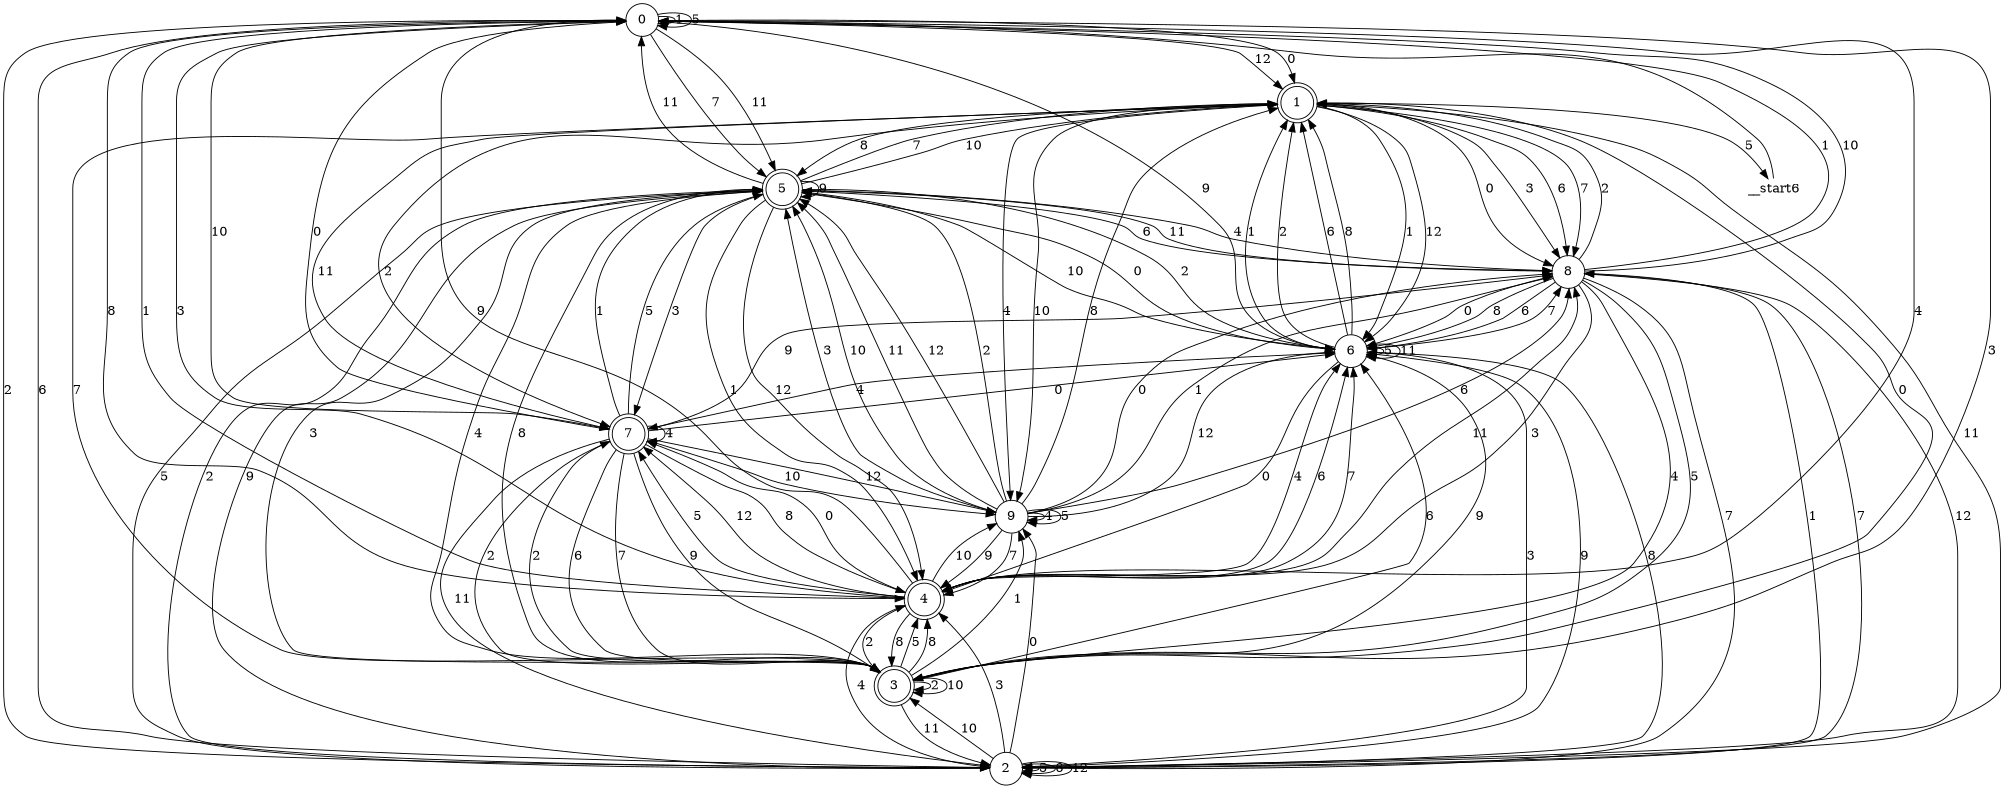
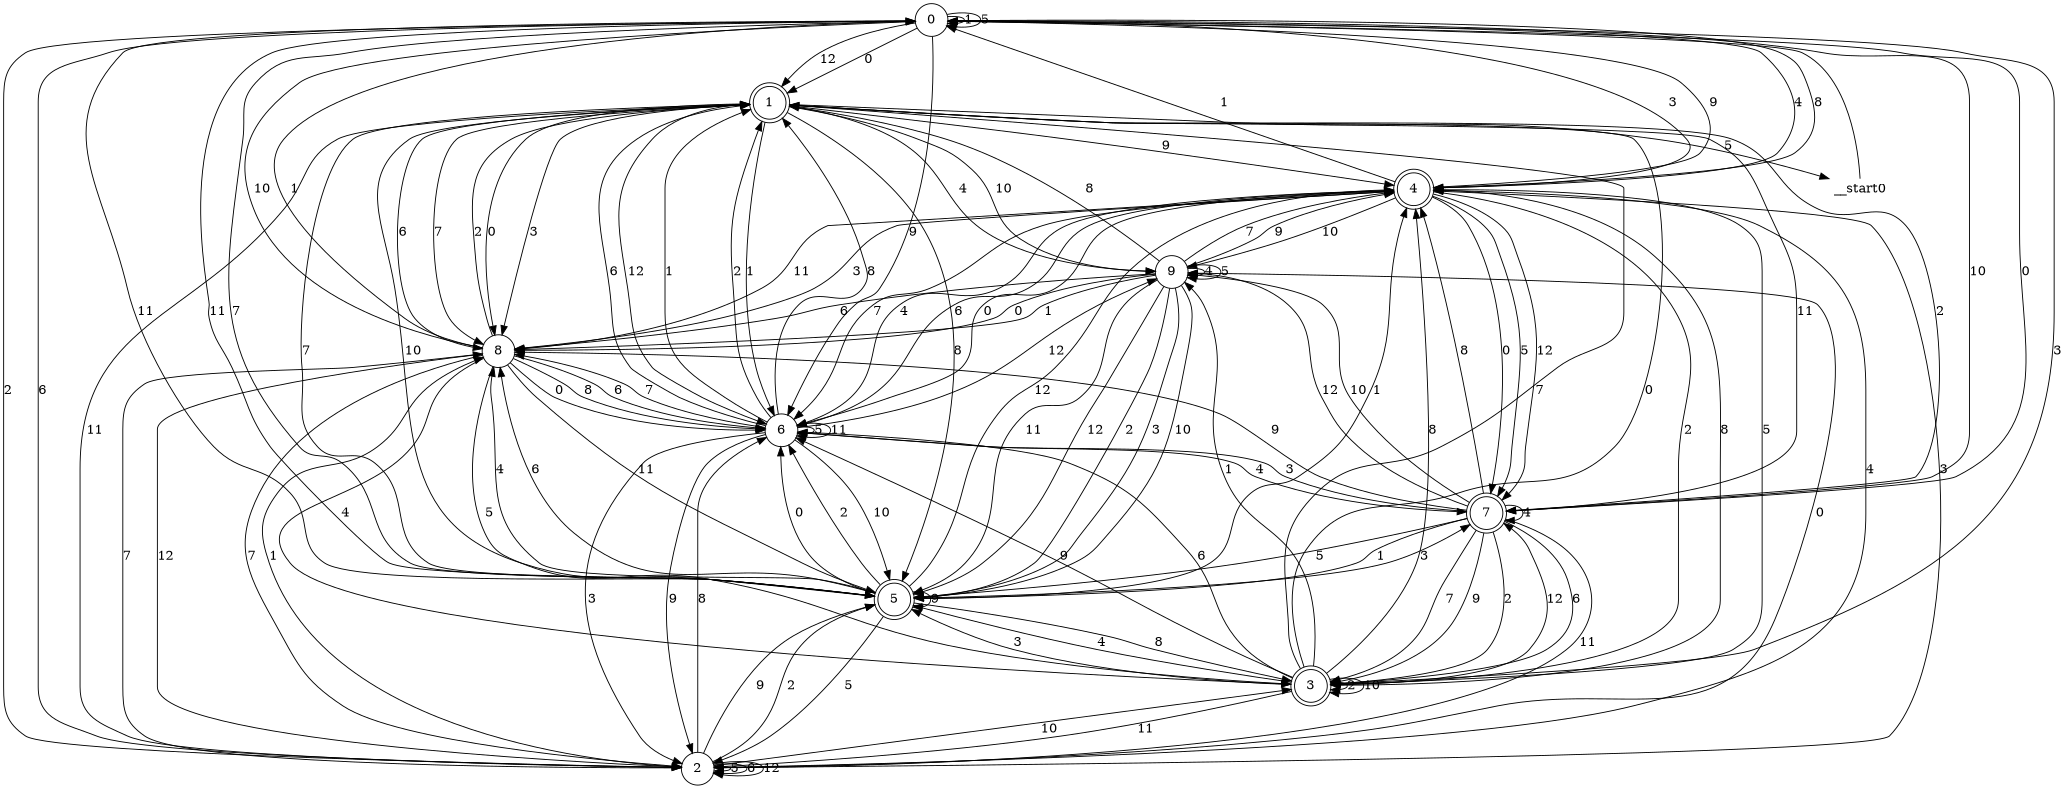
edge "1" -> "4": added, label "9"
node "__start6": label "__start6" -> "__start0"
edge "7" -> "6": label "0" -> "3"
edge "9" -> "6": reversed
edge "3" -> "7": label "2" -> "12"
